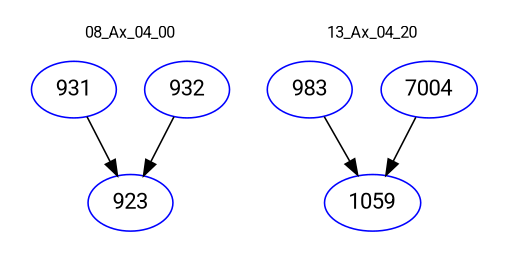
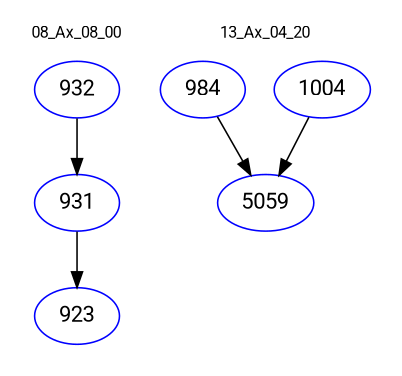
cluster "08_Ax_04_00": label "08_Ax_04_00" -> "08_Ax_08_00"
node "983": label "983" -> "984"
node "7004": label "7004" -> "1004"
edge "932" -> "923": now "932" -> "931"
node "1059": label "1059" -> "5059"
